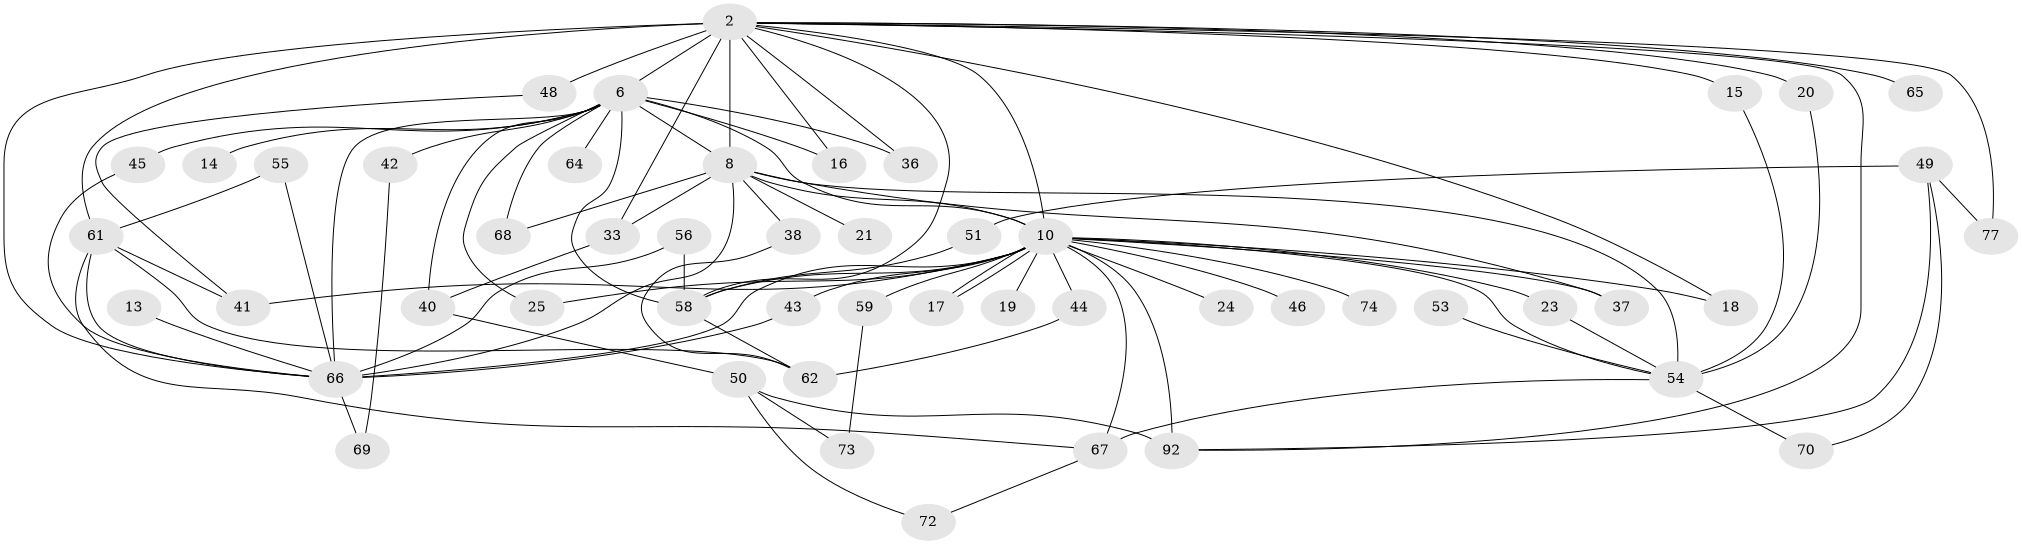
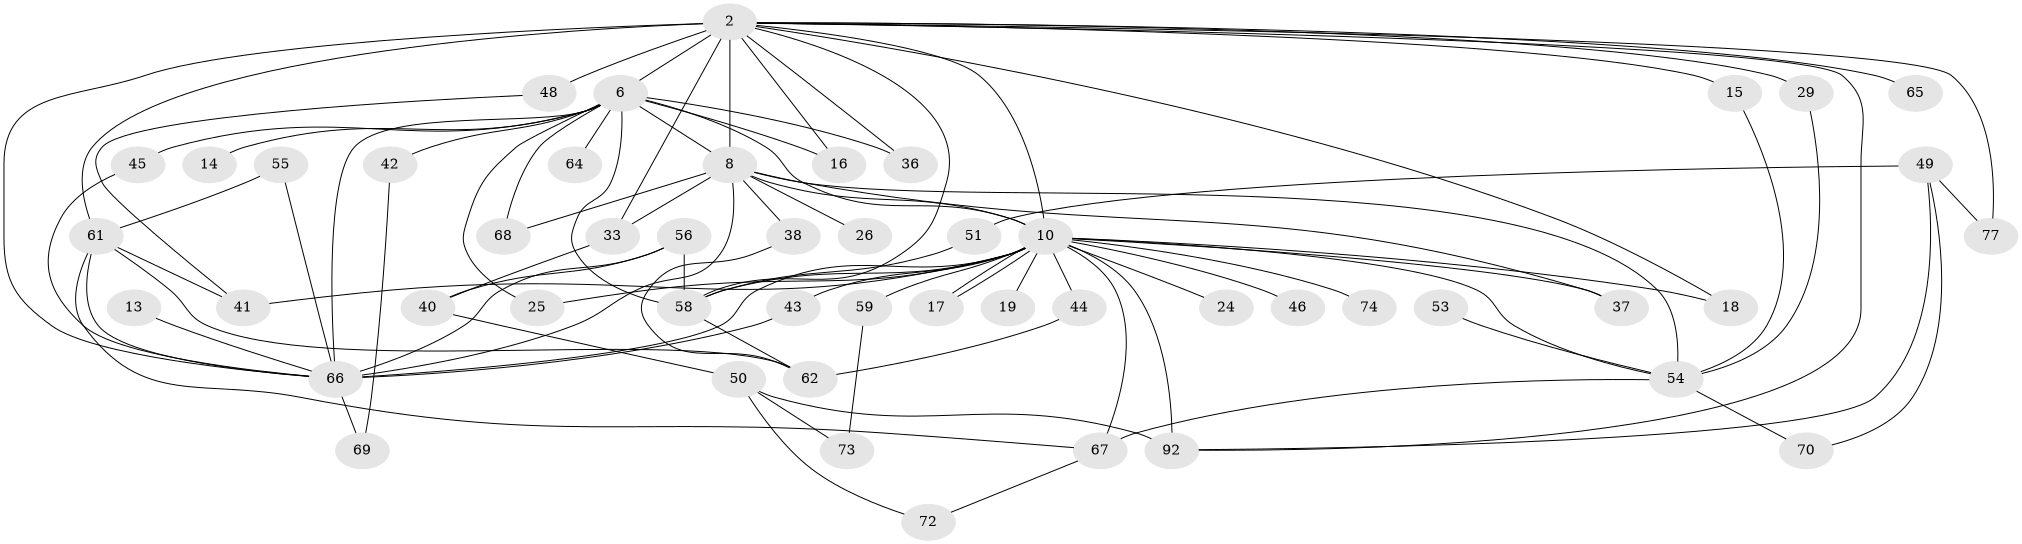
node "20": label "20" -> "29"
edge "6" -- "40": now "56" -- "40"
node "21": label "21" -> "26"
node "23": removed
